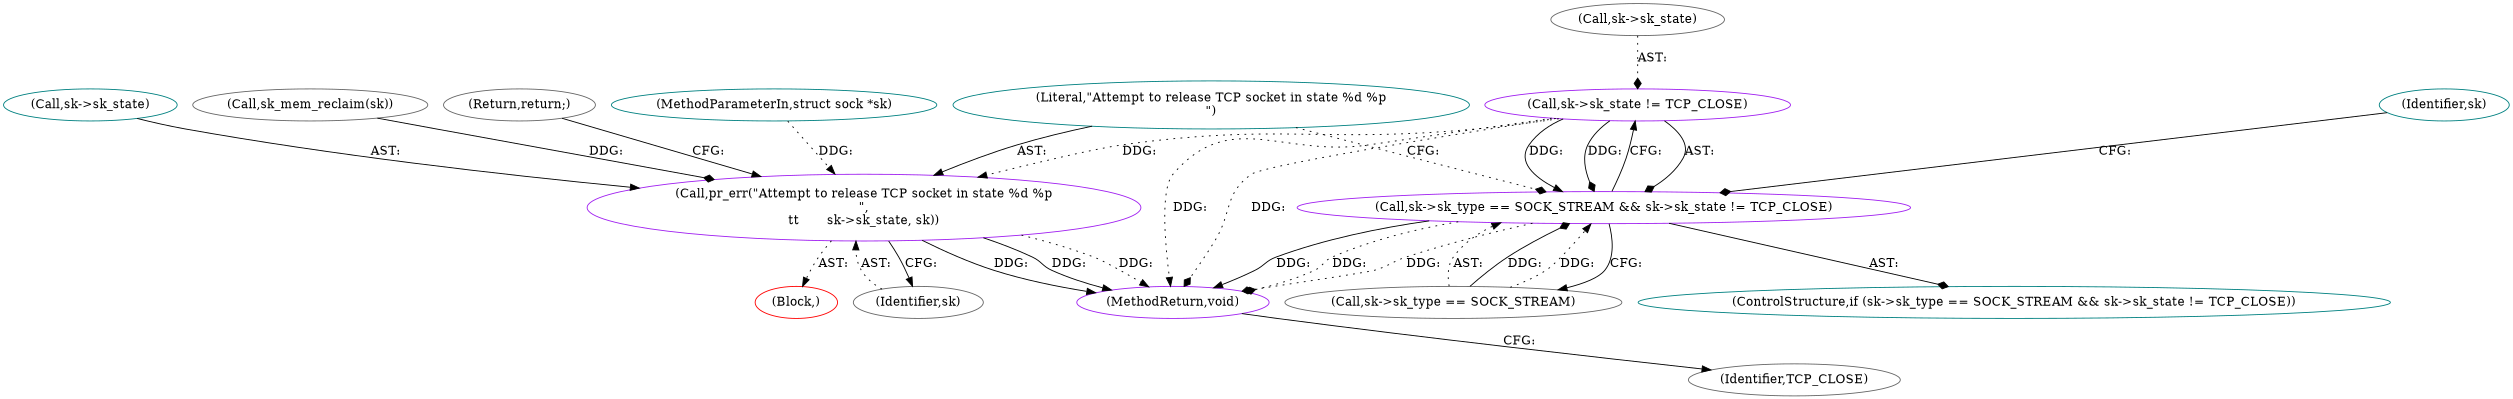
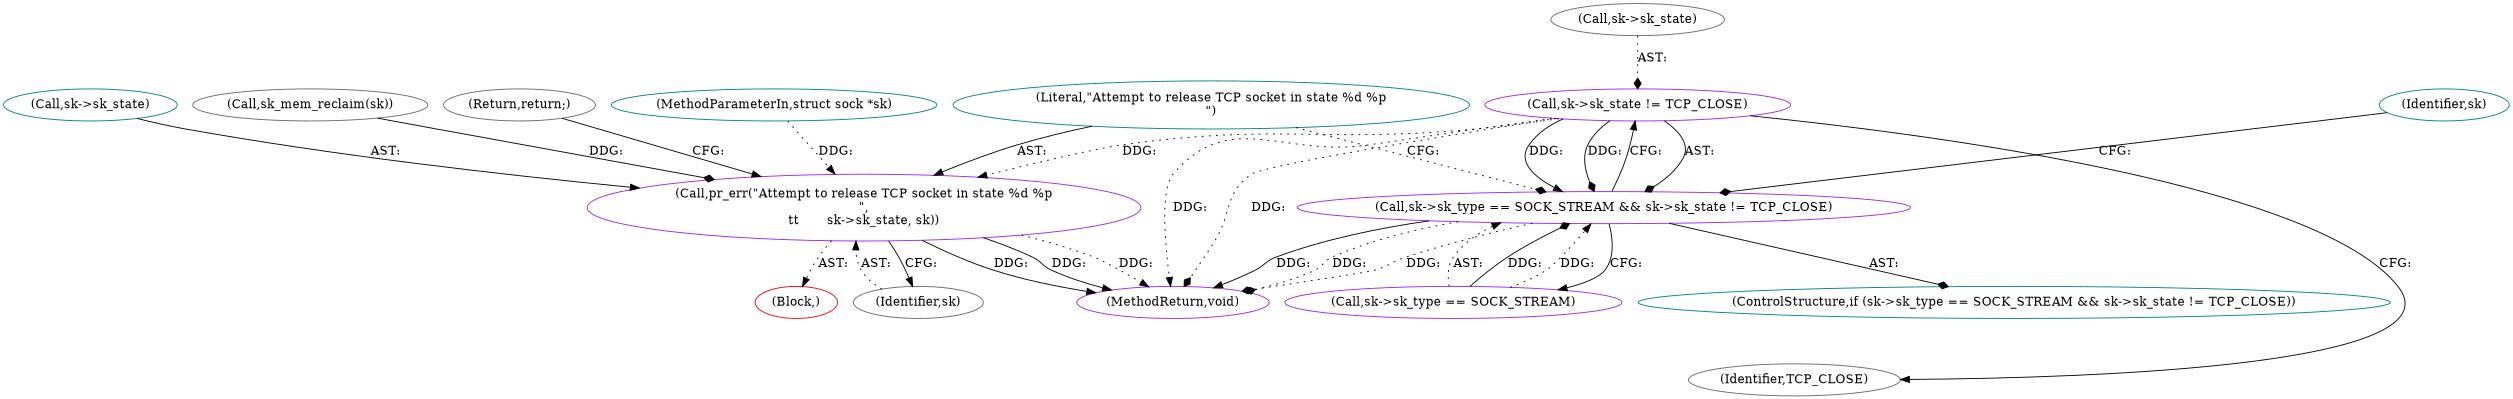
node "(Call,sk->sk_type == SOCK_STREAM)": color gray40 -> purple
edge "(MethodReturn,void)" -> "(Identifier,TCP_CLOSE)": now "(Call,sk->sk_state != TCP_CLOSE)" -> "(Identifier,TCP_CLOSE)"
